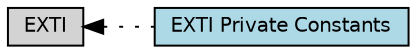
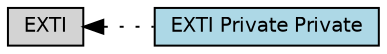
node "EXTI Private Constants": label "EXTI Private Constants" -> "EXTI Private Private"
